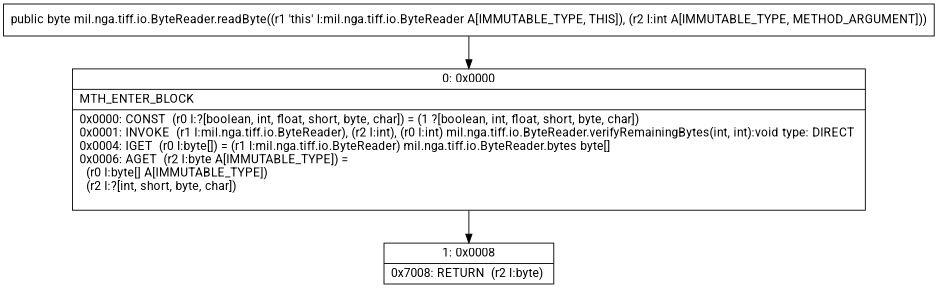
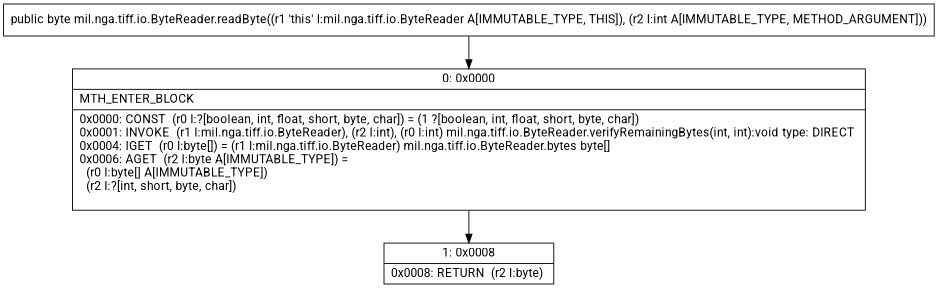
node "1: 0x0008": text "0x7008: RETURN  (r2 I:byte)" -> "0x0008: RETURN  (r2 I:byte)"
